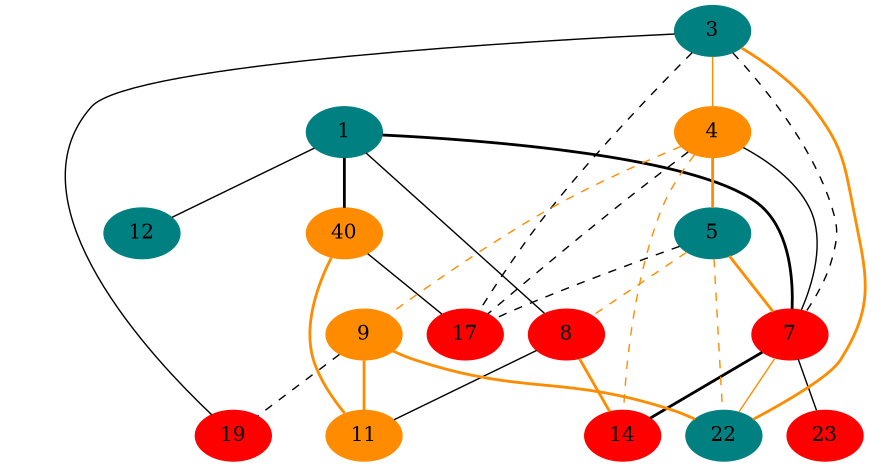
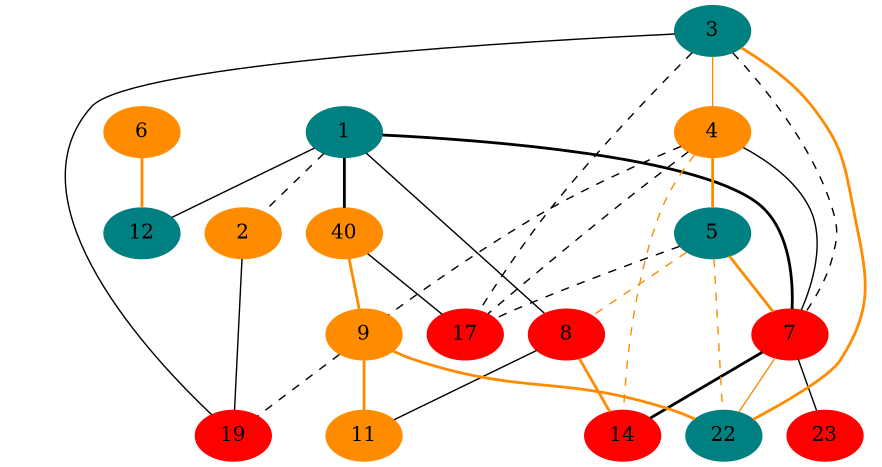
node "6": added
edge "4" -- "9": color darkorange -> black
node "2": added
edge "40" -- "11": now "40" -- "9"
